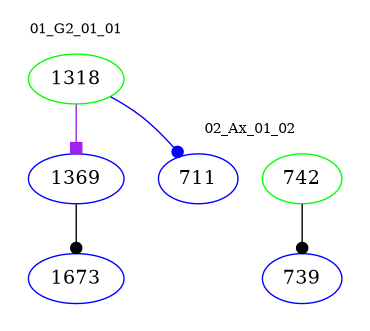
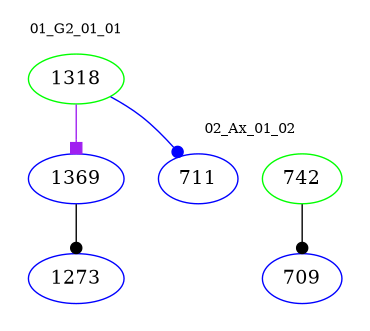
node "1673": label "1673" -> "1273"
node "739": label "739" -> "709"
